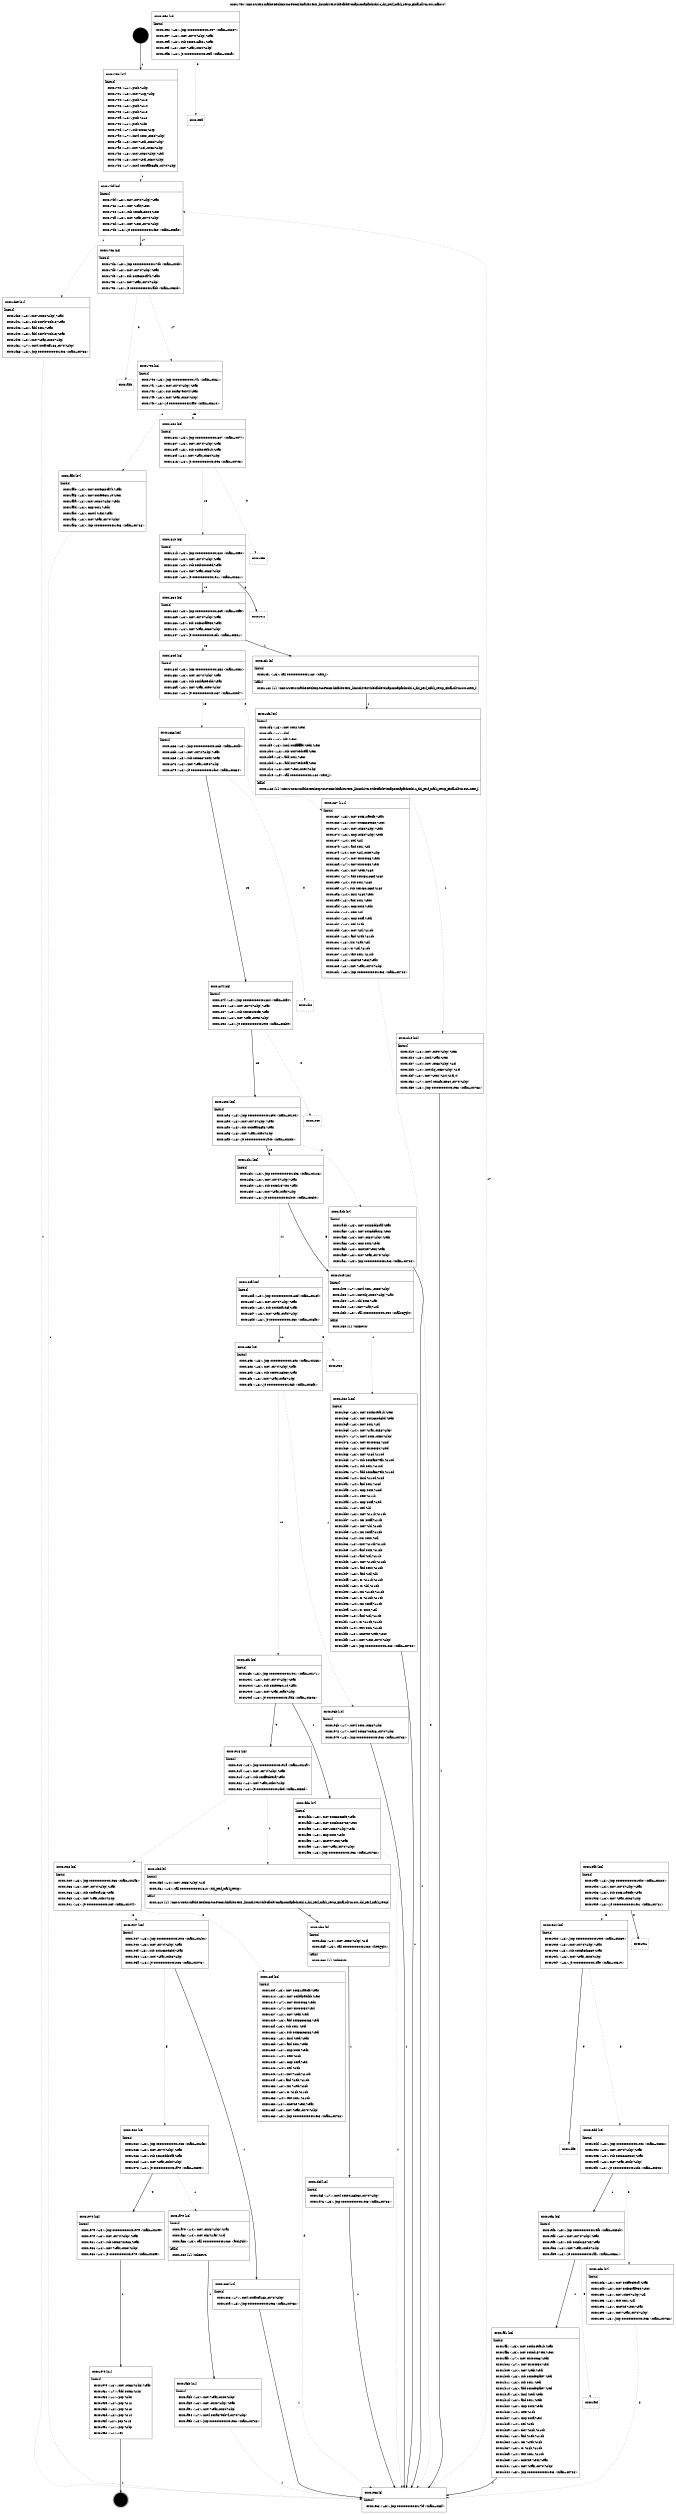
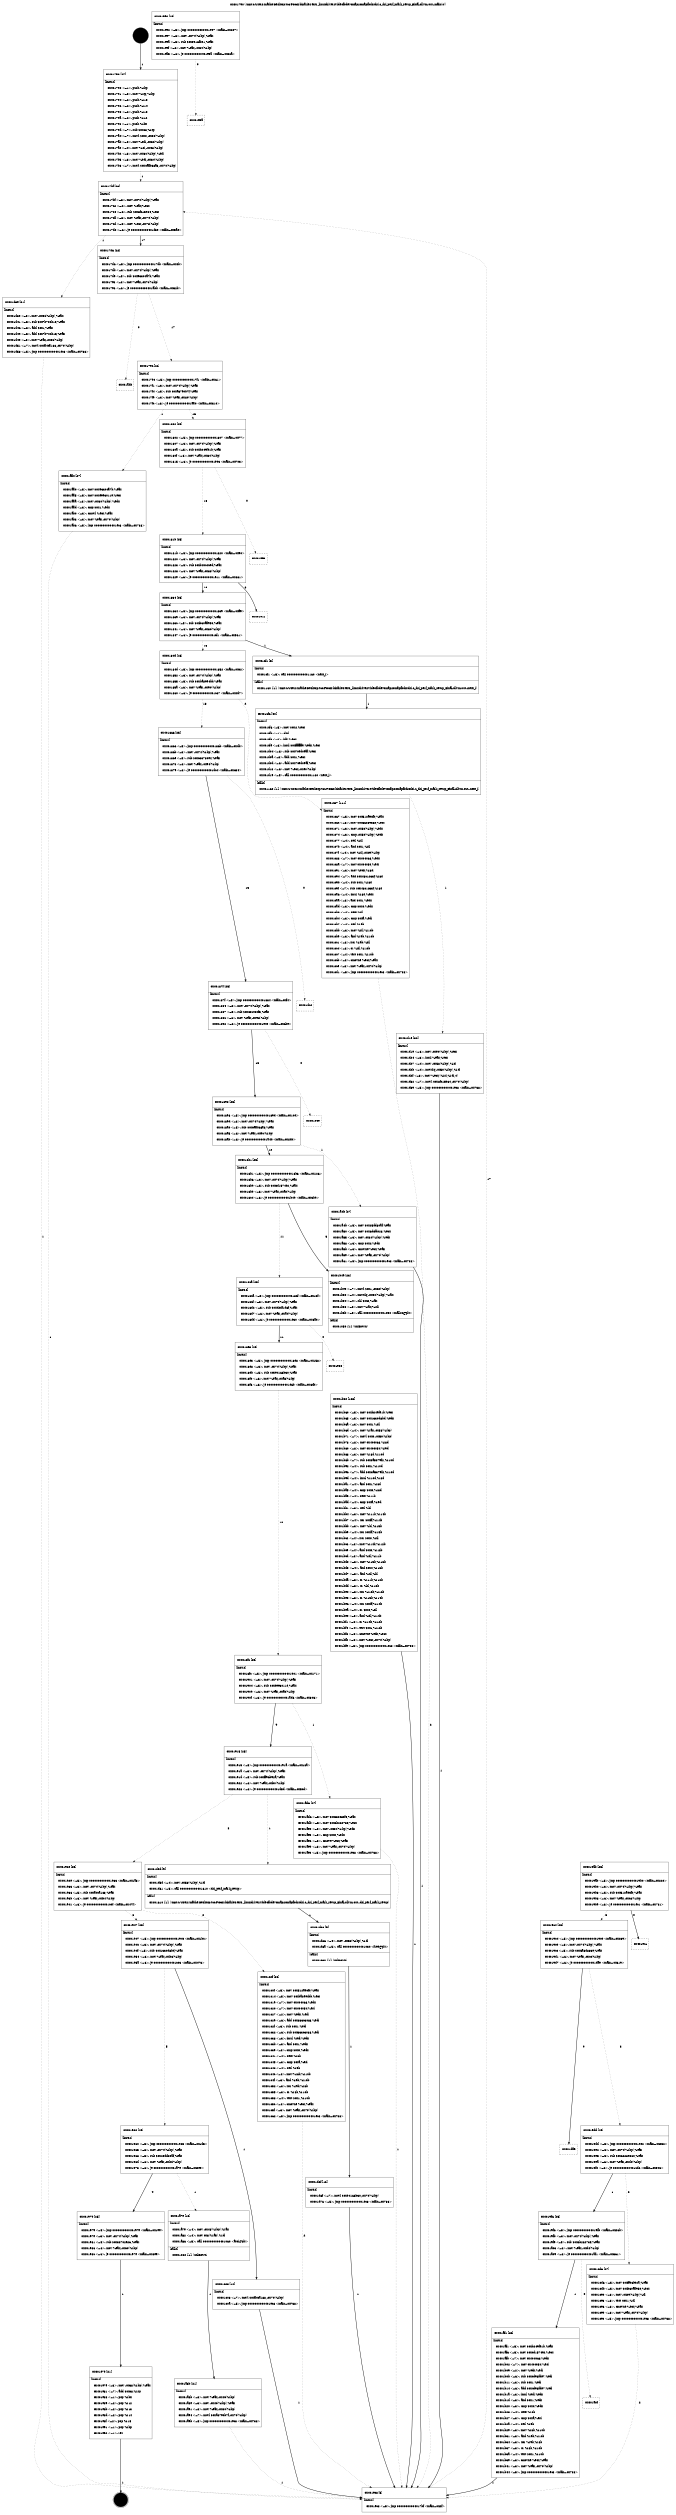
edge "0x401b49 [23]" -> "0x401b60 [163]": removed, label "1"
node "0x401e6b [19]": removed
edge "0x4018fc [25]" -> "0x401ad6 [27]": style bold -> dotted
